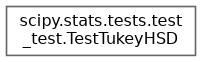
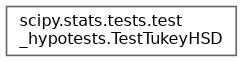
node "scipy.stats.tests.test _test.TestTukeyHSD": label "scipy.stats.tests.test _test.TestTukeyHSD" -> "scipy.stats.tests.test _hypotests.TestTukeyHSD"
